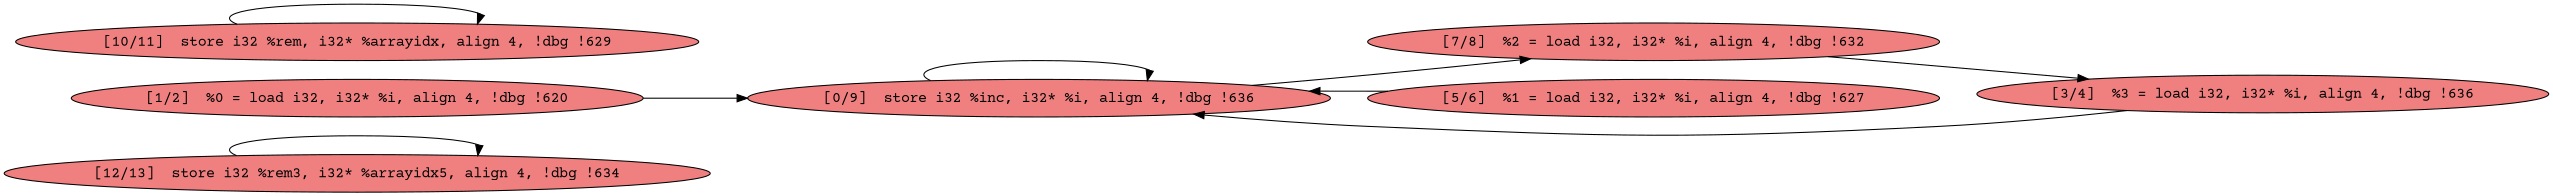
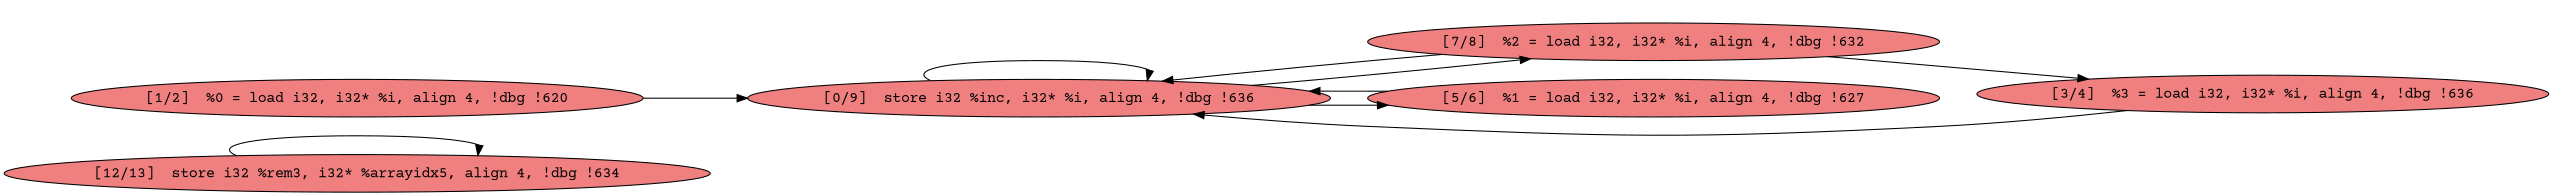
node "[10/11]  store i32 %rem, i32* %arrayidx, align 4, !dbg !629": removed
edge "[7/8]  %2 = load i32, i32* %i, align 4, !dbg !632" -> "[0/9]  store i32 %inc, i32* %i, align 4, !dbg !636": added
edge "[0/9]  store i32 %inc, i32* %i, align 4, !dbg !636" -> "[5/6]  %1 = load i32, i32* %i, align 4, !dbg !627": added
